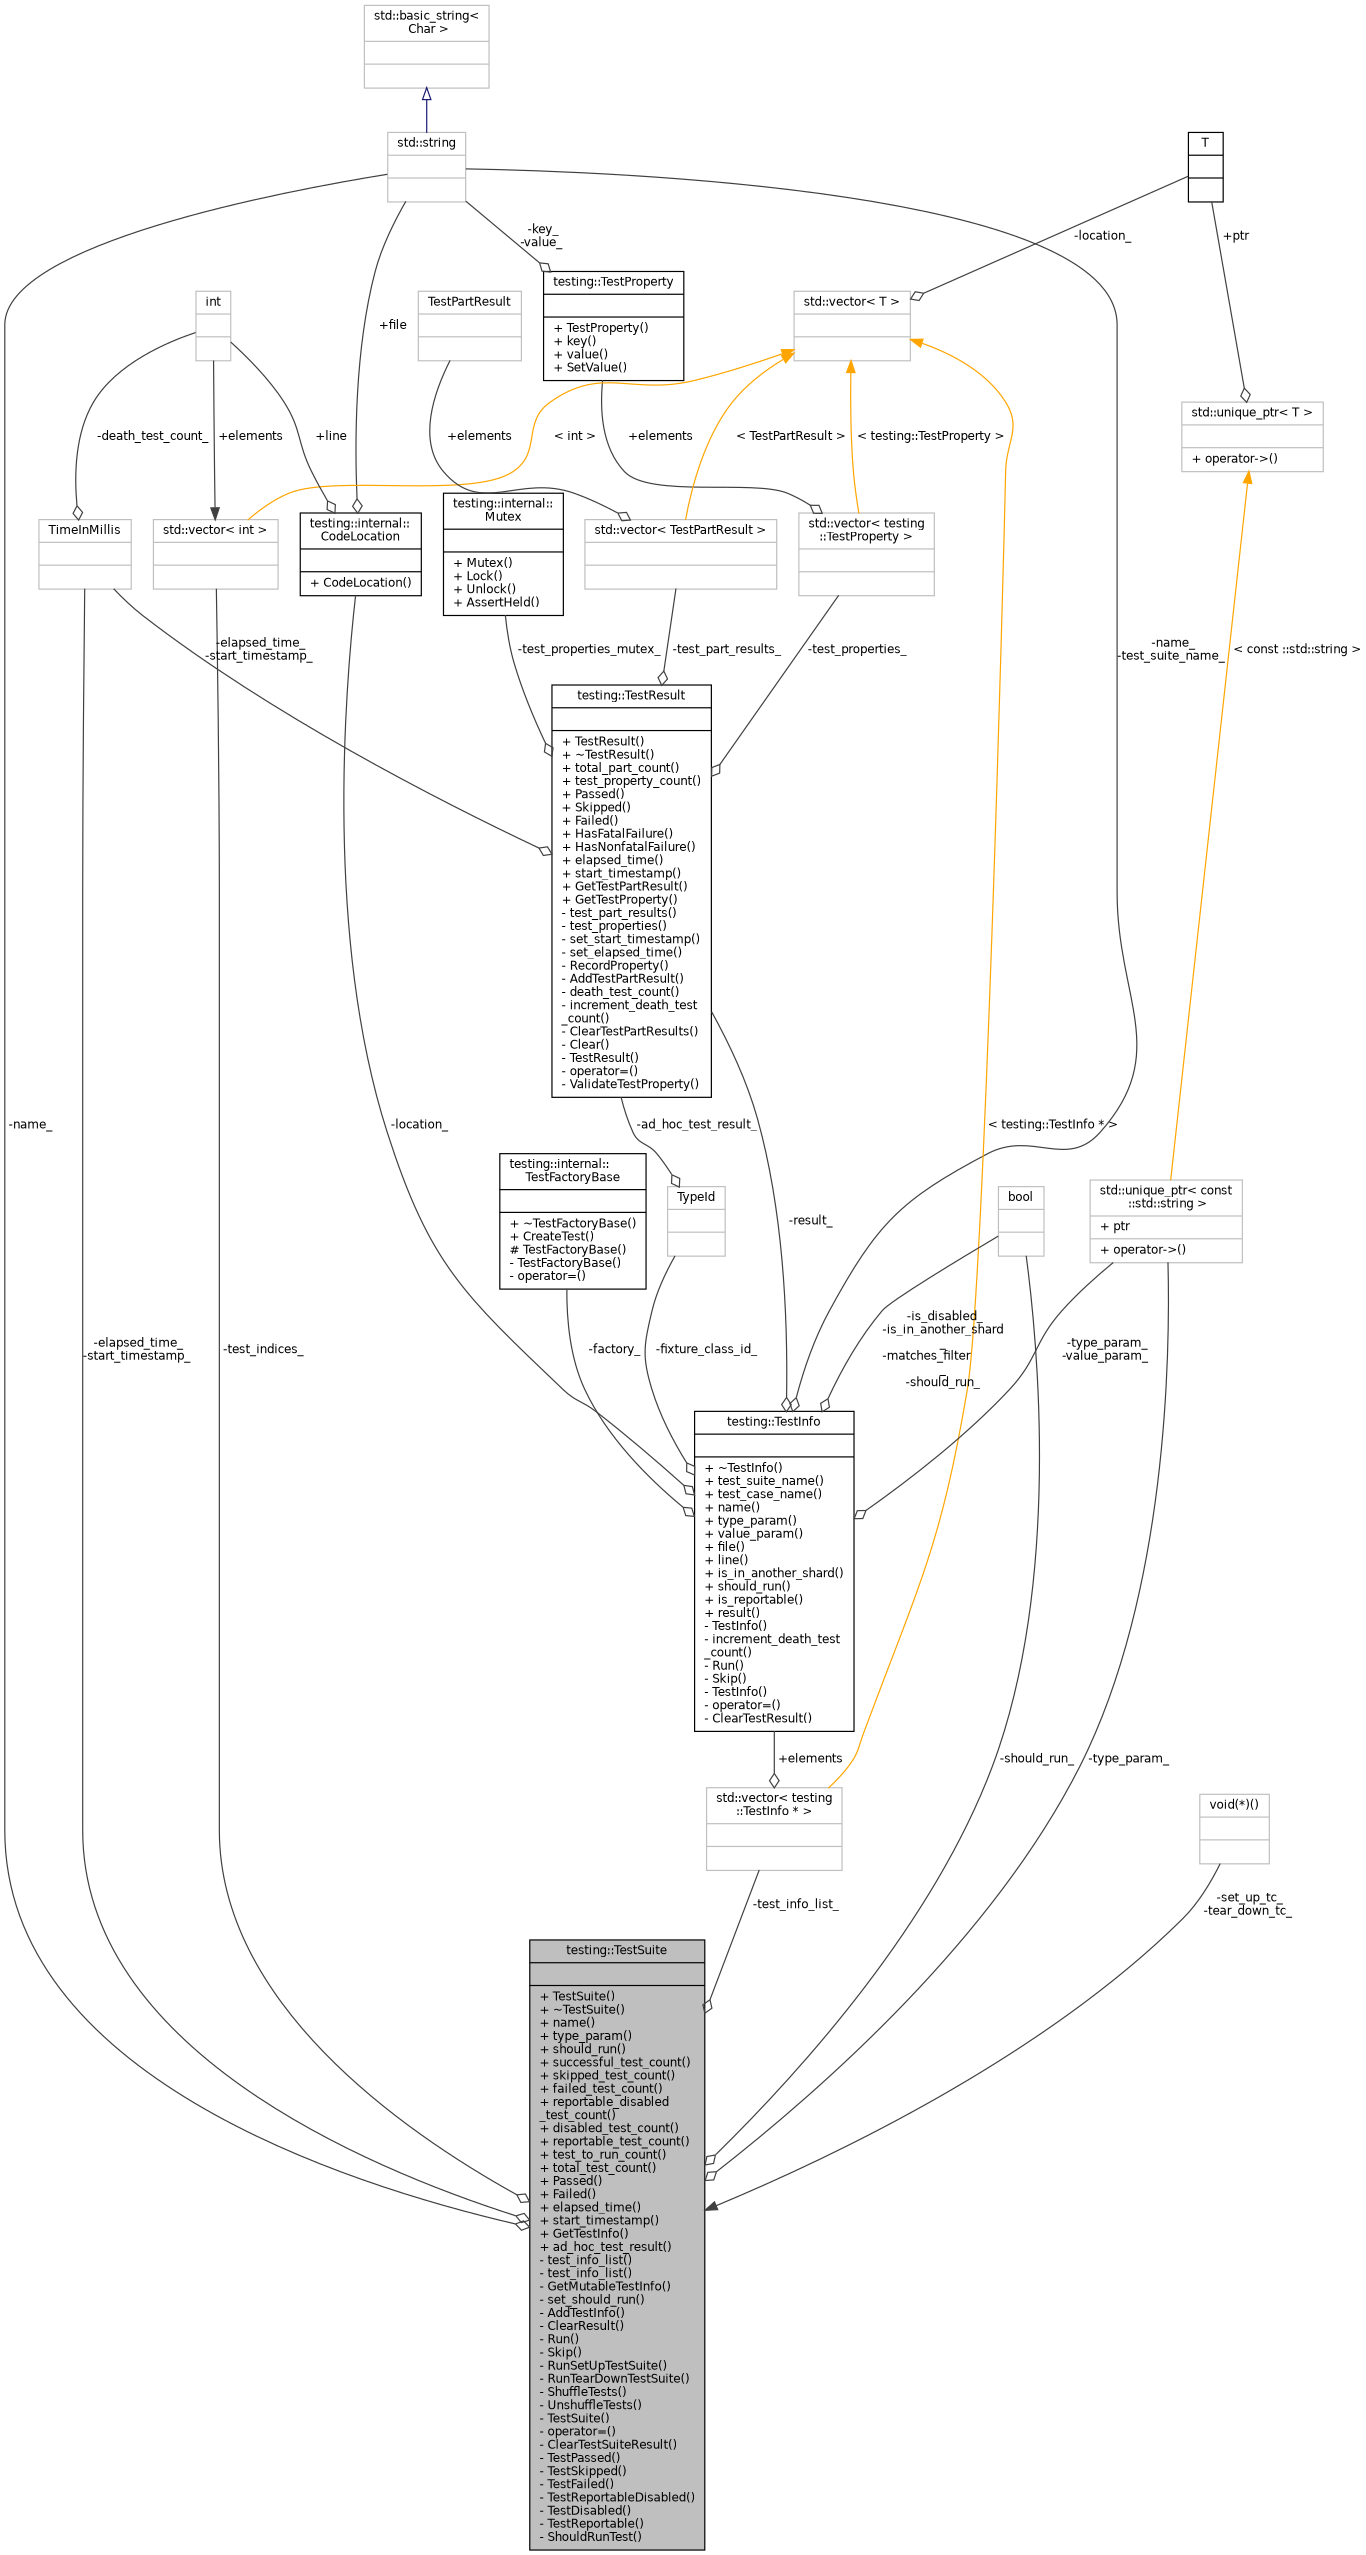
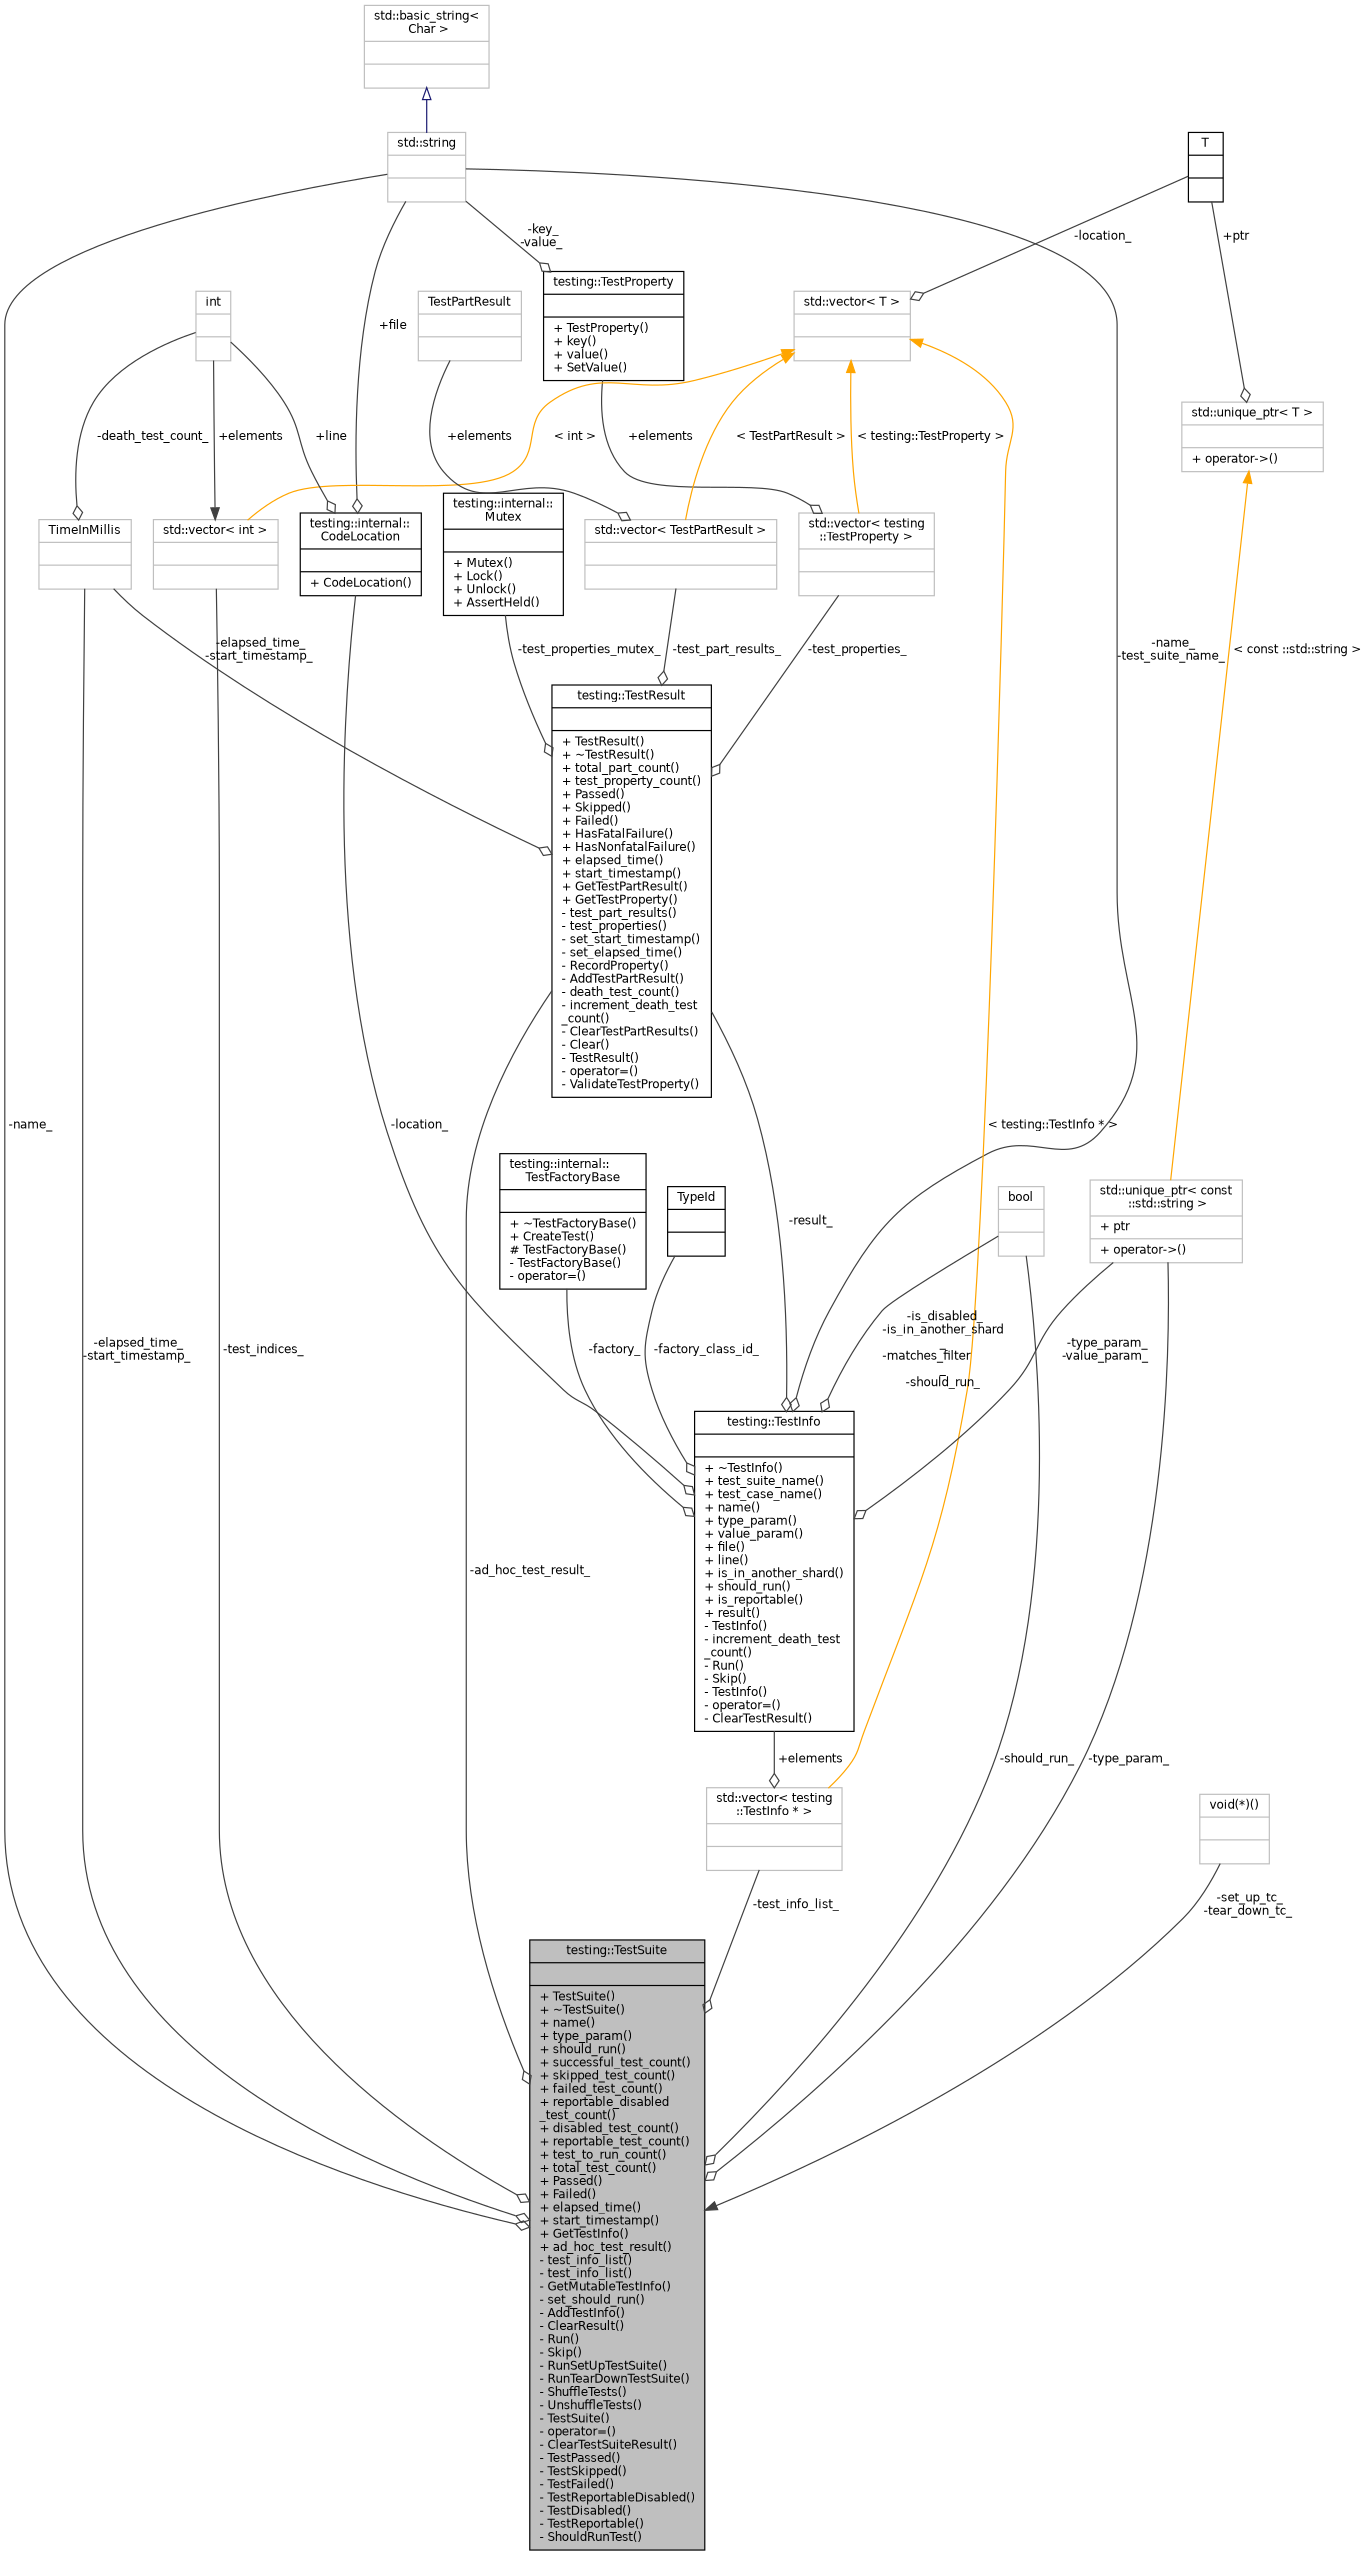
edge "testing::TestResult" -> "TypeId": now "testing::TestResult" -> "testing::TestSuite"
node "TypeId": color grey75 -> black
edge "TypeId" -> "testing::TestInfo": label " -fixture_class_id_" -> " -factory_class_id_"
